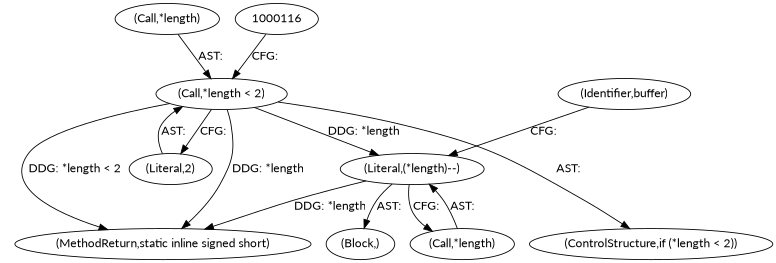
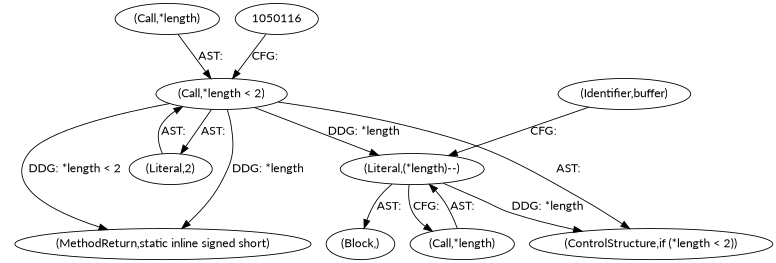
node "1000116": label "1000116" -> "1050116"
edge "(Call,*length < 2)" -> "(Literal,2)": label "CFG: " -> "AST: "
edge "(Literal,(*length)--)" -> "(MethodReturn,static inline signed short)": now "(Literal,(*length)--)" -> "(ControlStructure,if (*length < 2))"
